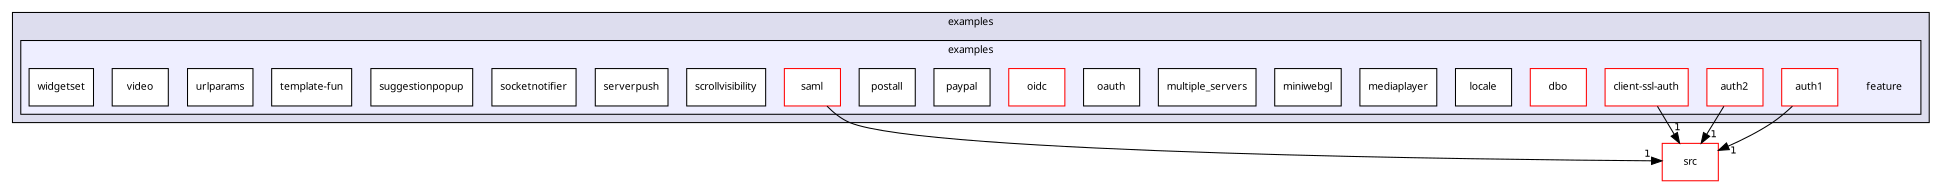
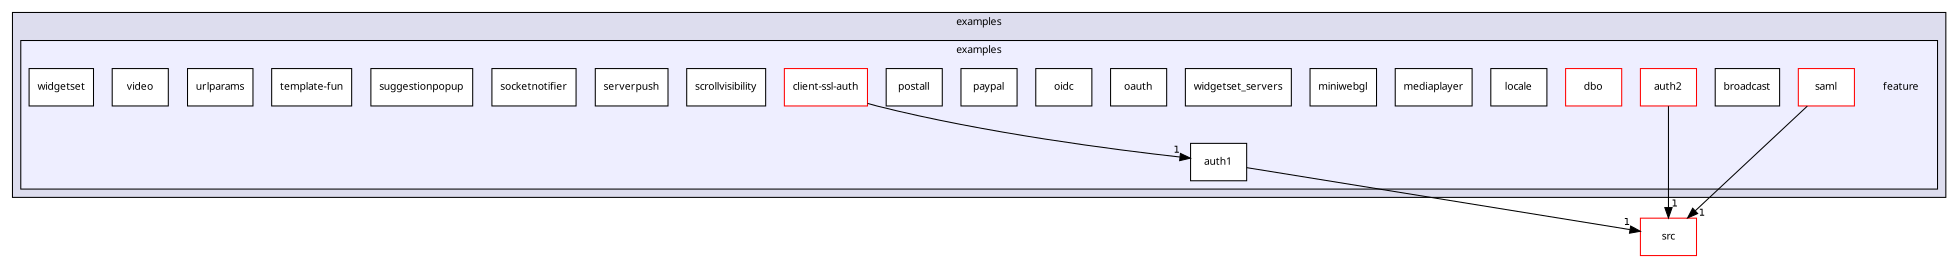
node "oidc": color red -> black
node "multiple_servers": label "multiple_servers" -> "widgetset_servers"
node "broadcast": added
node "auth1": color red -> black
edge "client-ssl-auth" -> "src": now "client-ssl-auth" -> "auth1"
